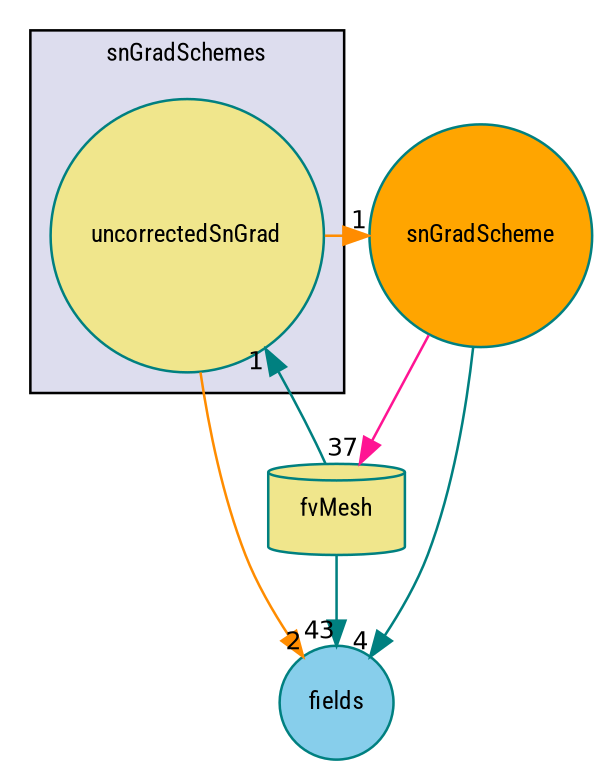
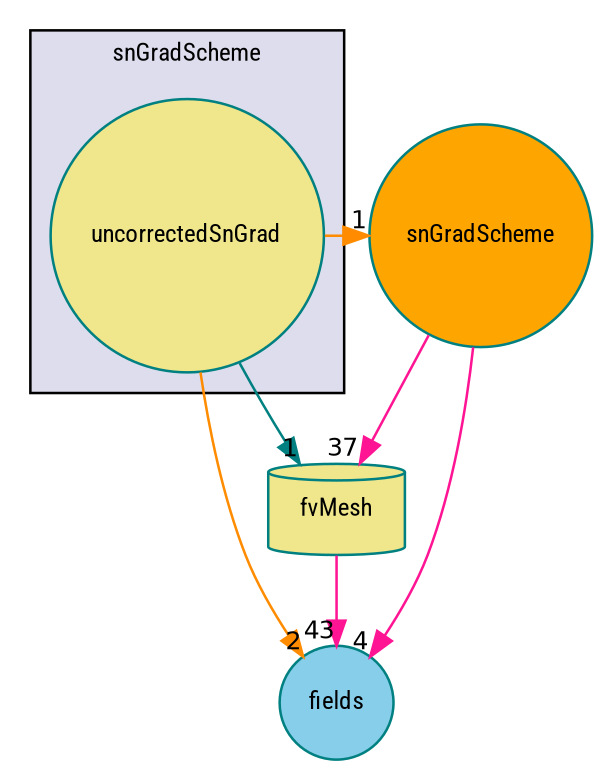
cluster "snGradSchemes": label "snGradSchemes" -> "snGradScheme"
edge "fvMesh" -> "uncorrectedSnGrad": reversed
edge "snGradScheme" -> "fields": color teal -> deeppink
edge "fvMesh" -> "fields": color teal -> deeppink
